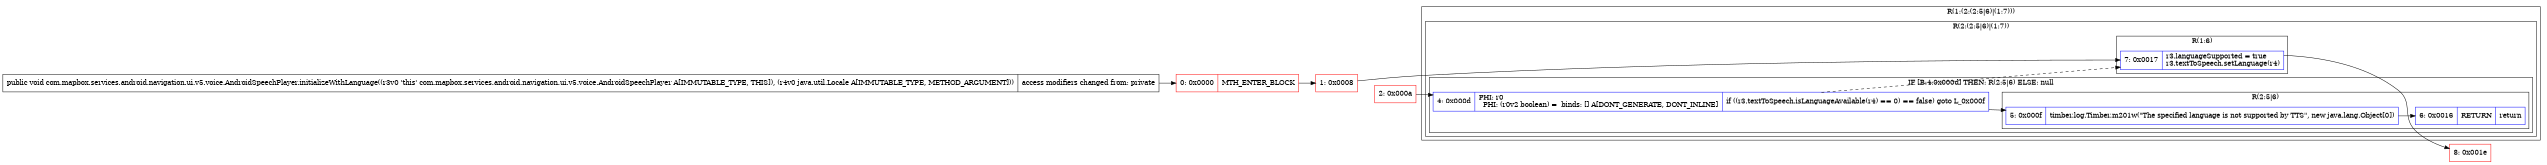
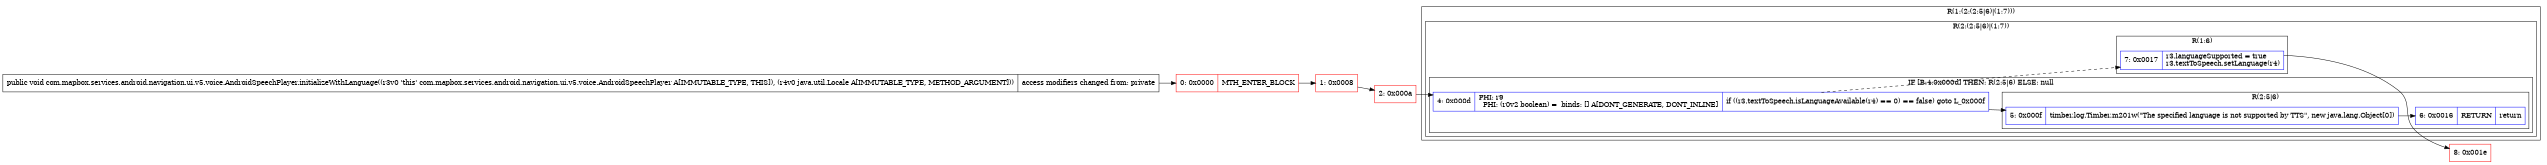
edge "1: 0x0008" -> "7: 0x0017": now "1: 0x0008" -> "2: 0x000a"
node "4: 0x000d": text "PHI: r0" -> "PHI: r9"
